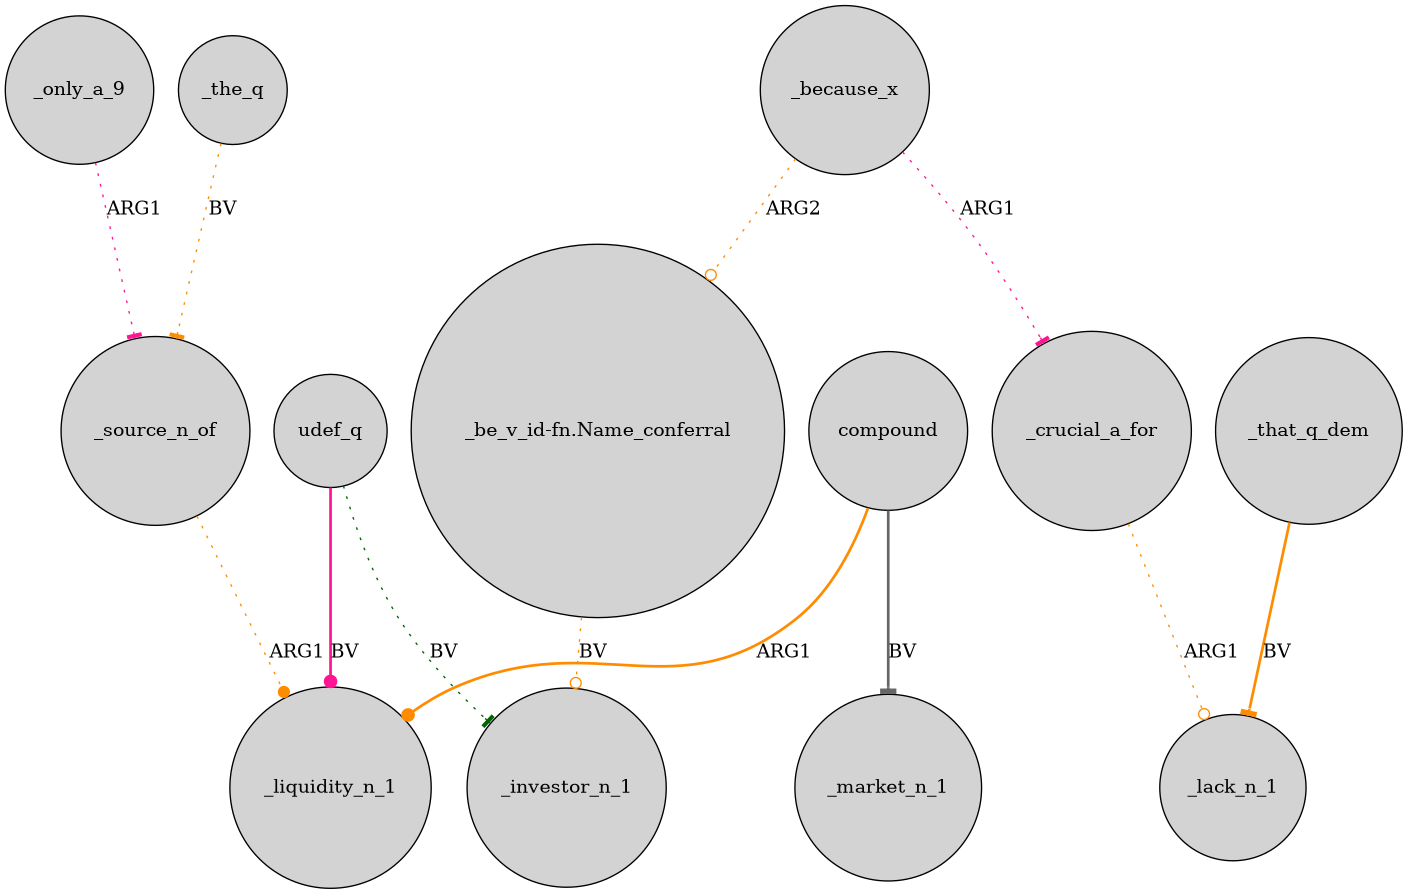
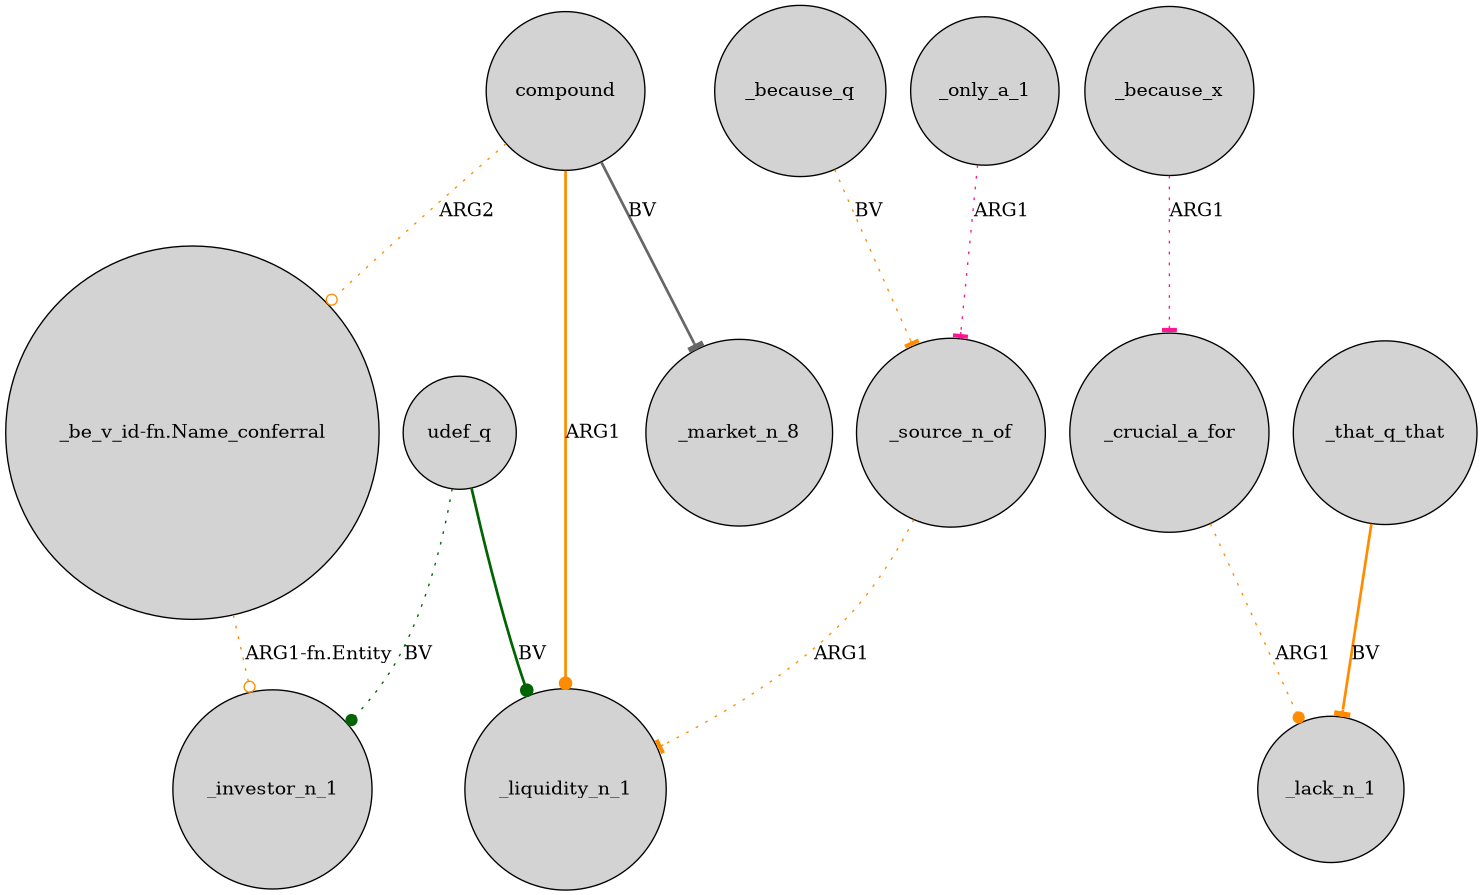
node "_only_a_9": label "_only_a_9" -> "_only_a_1"
node "_the_q": label "_the_q" -> "_because_q"
edge "_because_x" -> "_be_v_id-fn.Name_conferral": now "compound" -> "_be_v_id-fn.Name_conferral"
node "_that_q_dem": label "_that_q_dem" -> "_that_q_that"
edge "udef_q" -> "_liquidity_n_1": color deeppink -> darkgreen
edge "_source_n_of" -> "_liquidity_n_1": arrowhead dot -> tee
edge "udef_q" -> "_investor_n_1": arrowhead tee -> dot
edge "_crucial_a_for" -> "_lack_n_1": arrowhead odot -> dot
edge "_be_v_id-fn.Name_conferral" -> "_investor_n_1": label "BV" -> "ARG1-fn.Entity"
node "_market_n_1": label "_market_n_1" -> "_market_n_8"
